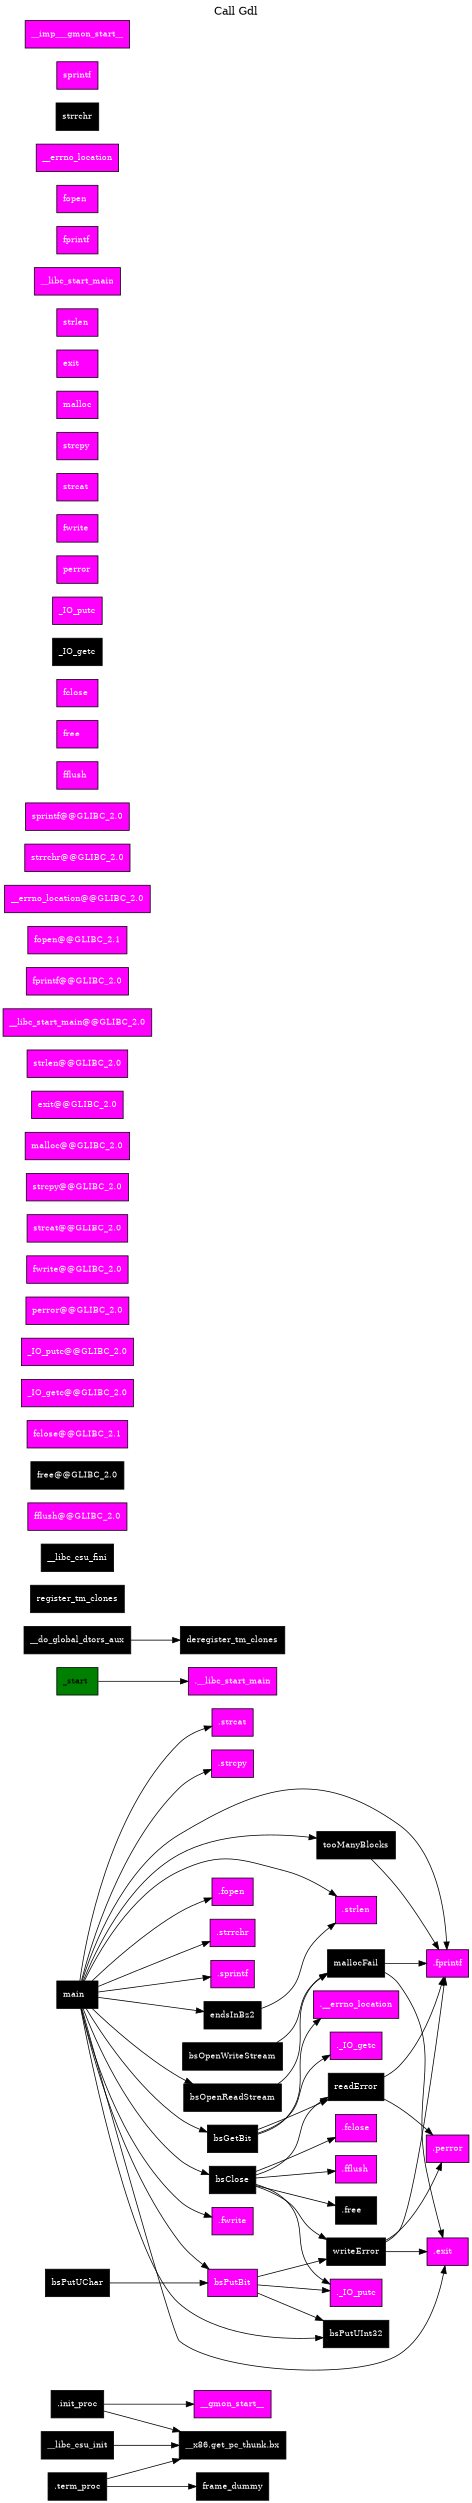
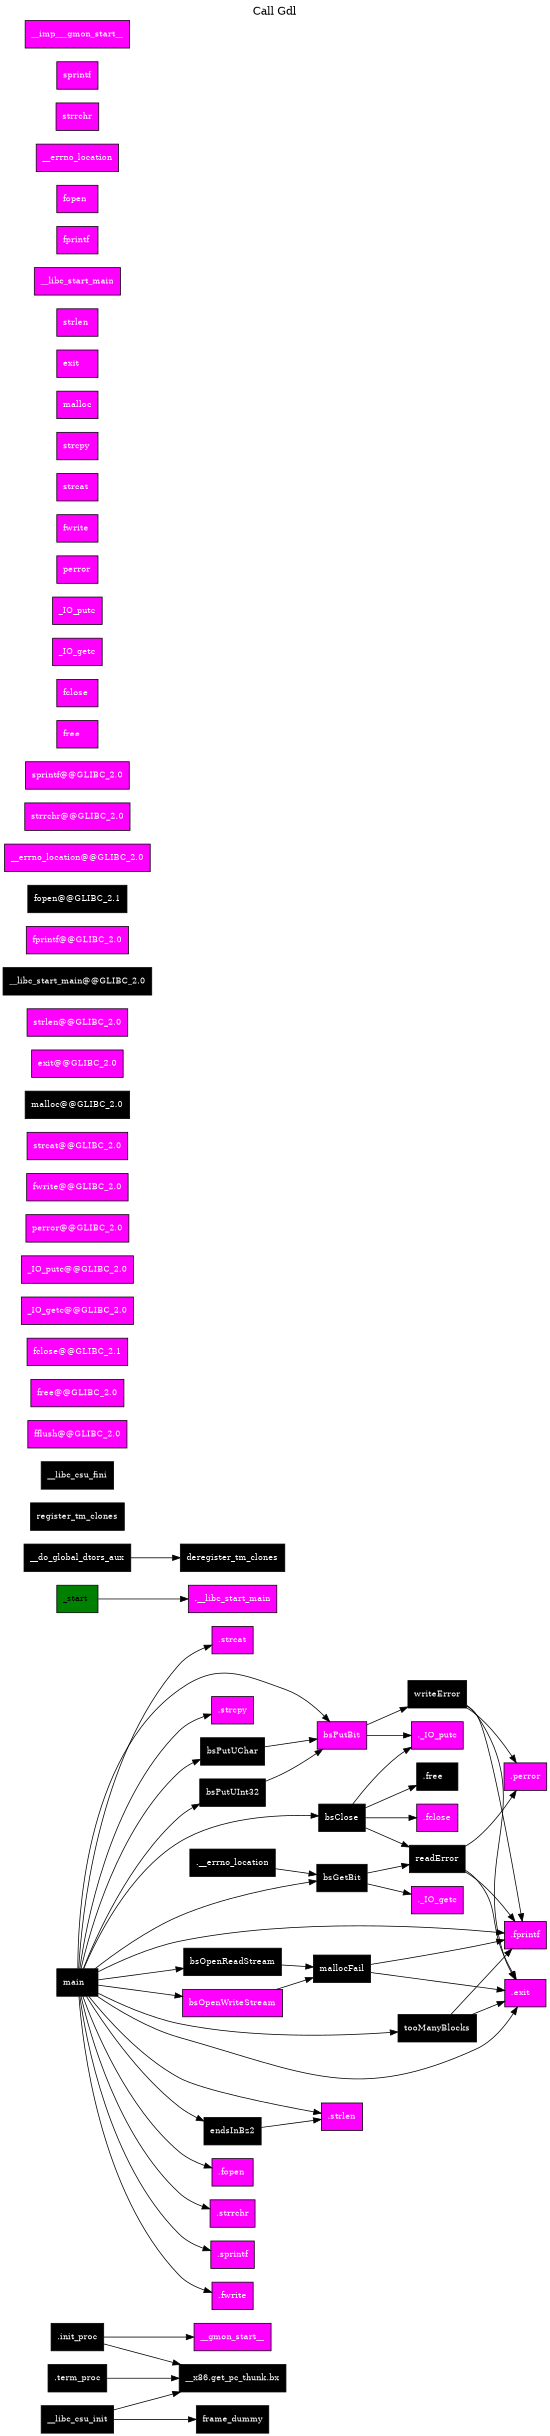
node "strrchr": fillcolor #000000 -> #ff00ff
node "_IO_getc": fillcolor #000000 -> #ff00ff
node "fflush": removed
node "fopen@@GLIBC_2.1": fillcolor #ff00ff -> #000000
node "__libc_start_main@@GLIBC_2.0": fillcolor #ff00ff -> #000000
node "malloc@@GLIBC_2.0": fillcolor #ff00ff -> #000000
node "strcpy@@GLIBC_2.0": removed
node "free@@GLIBC_2.0": fillcolor #000000 -> #ff00ff
edge "main" -> "bsPutUChar": added
edge "readError" -> ".exit": added
edge "main" -> "bsOpenWriteStream": added
node ".__errno_location": fillcolor #ff00ff -> #000000
edge "tooManyBlocks" -> ".exit": added
node "bsOpenWriteStream": fillcolor #000000 -> #ff00ff
edge "bsGetBit" -> ".__errno_location": reversed
node ".fflush": removed
edge "bsClose" -> "writeError": removed
edge "bsPutBit" -> "bsPutUInt32": reversed
edge ".term_proc" -> "frame_dummy": now "__libc_csu_init" -> "frame_dummy"
